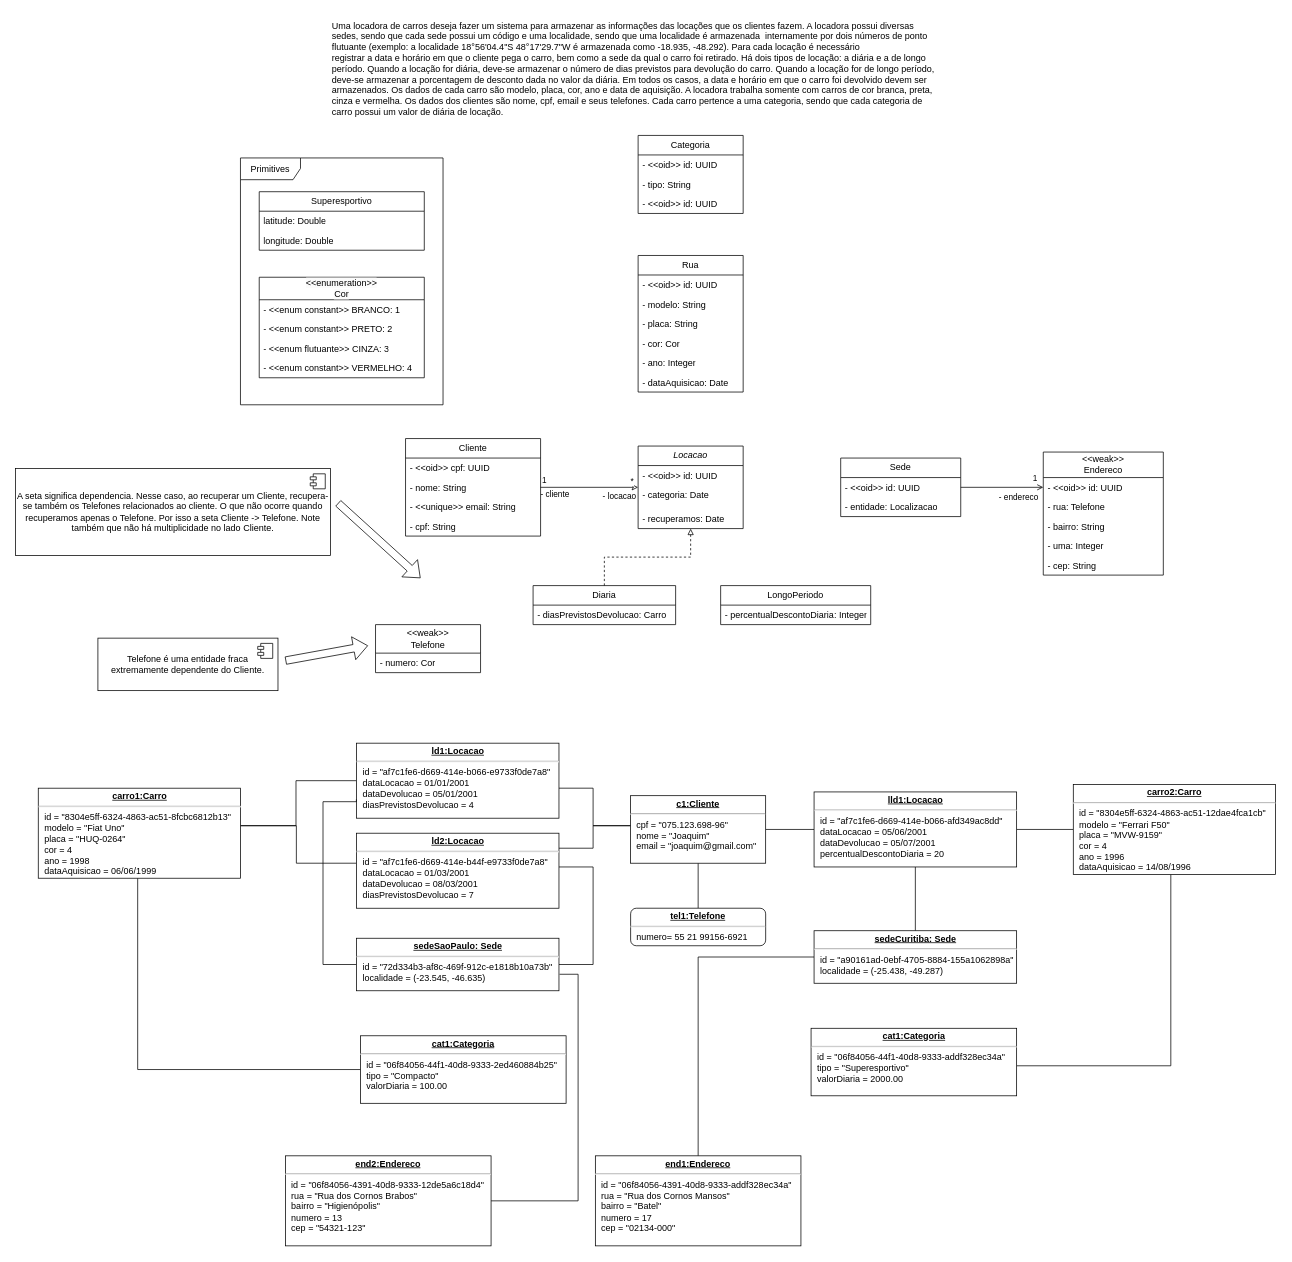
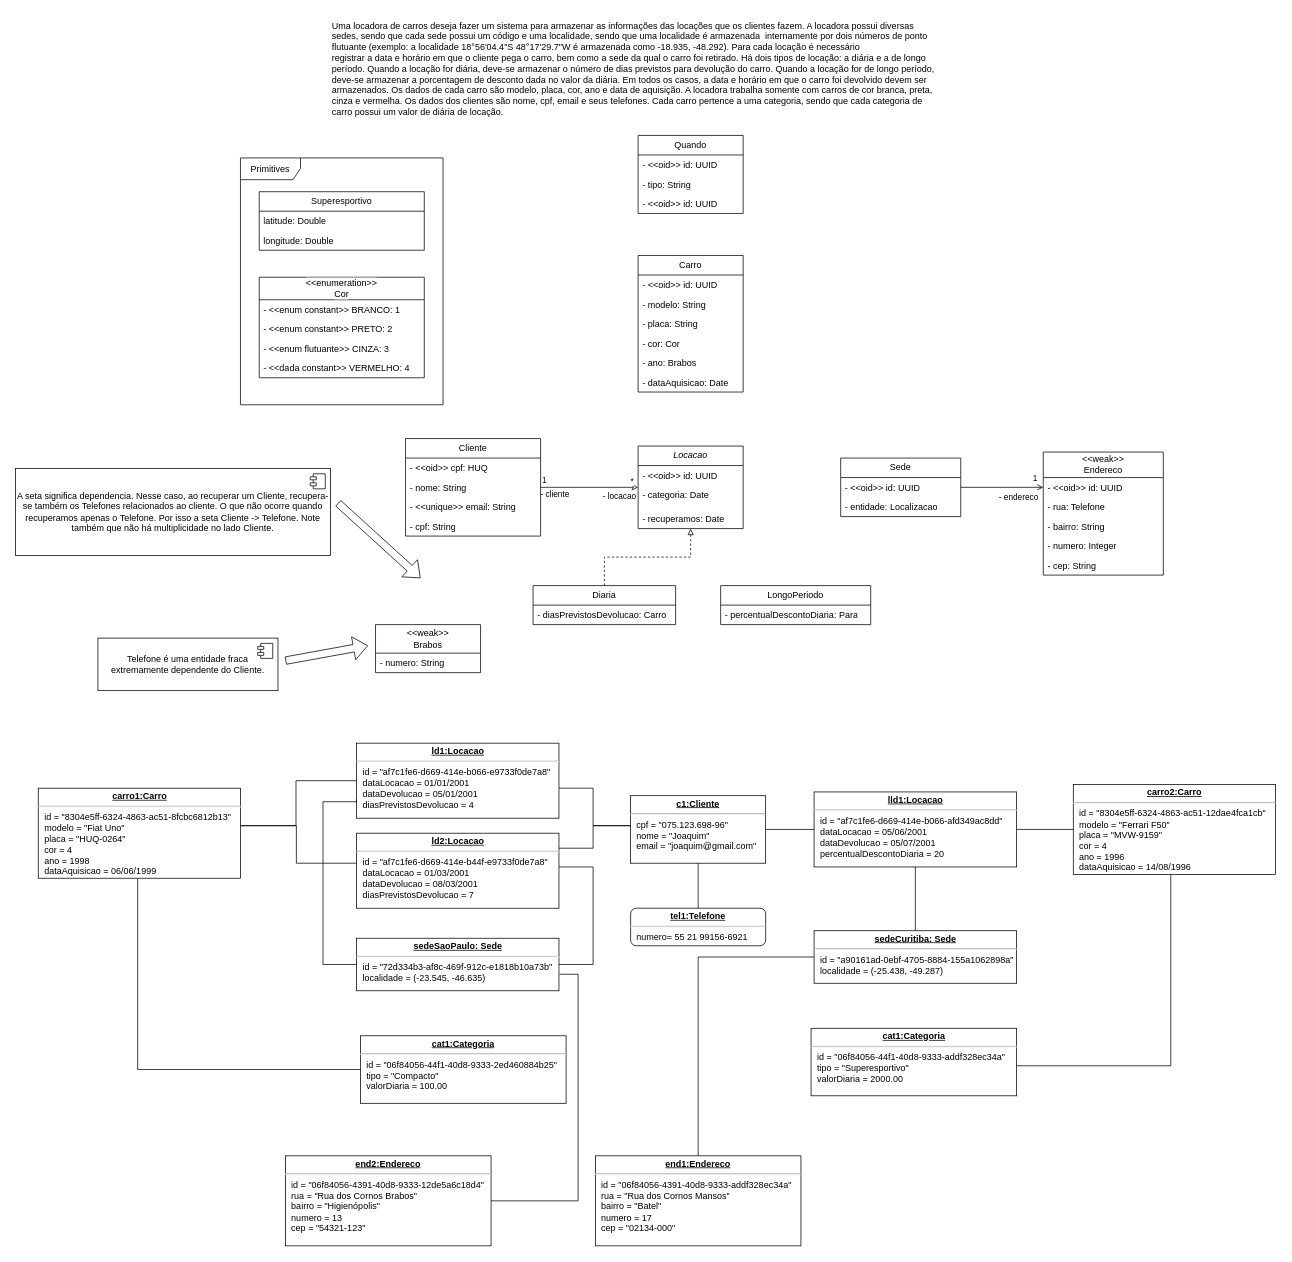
node "Categoria": label "Categoria" -> "Quando"
node "Rua": label "Rua" -> "Carro"
node "- ano: Integer": label "- ano: Integer" -> "- ano: Brabos"
node "- <<enum constant>> VERMELHO: 4": label "- <<enum constant>> VERMELHO: 4" -> "- <<dada constant>> VERMELHO: 4"
node "- <<oid>> cpf: UUID": label "- <<oid>> cpf: UUID" -> "- <<oid>> cpf: HUQ"
node "- uma: Integer": label "- uma: Integer" -> "- numero: Integer"
node "- percentualDescontoDiaria: Integer": label "- percentualDescontoDiaria: Integer" -> "- percentualDescontoDiaria: Para"
node "<<weak>> Telefone": label "<<weak>> Telefone" -> "<<weak>> Brabos"
node "- numero: Cor": label "- numero: Cor" -> "- numero: String"
